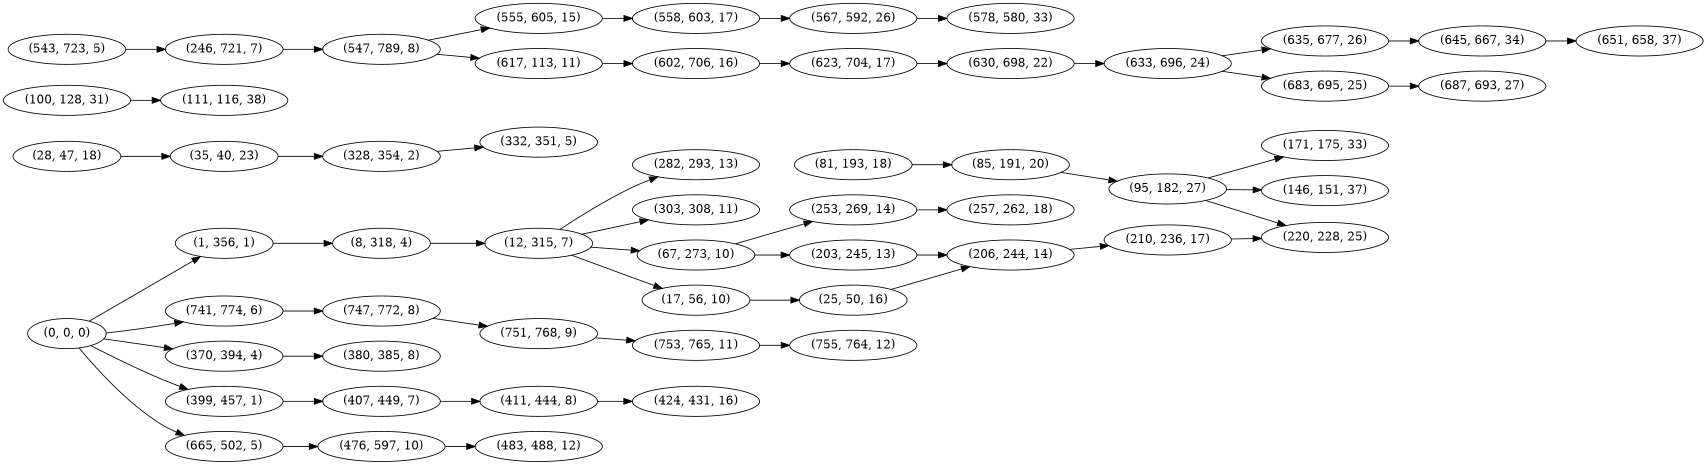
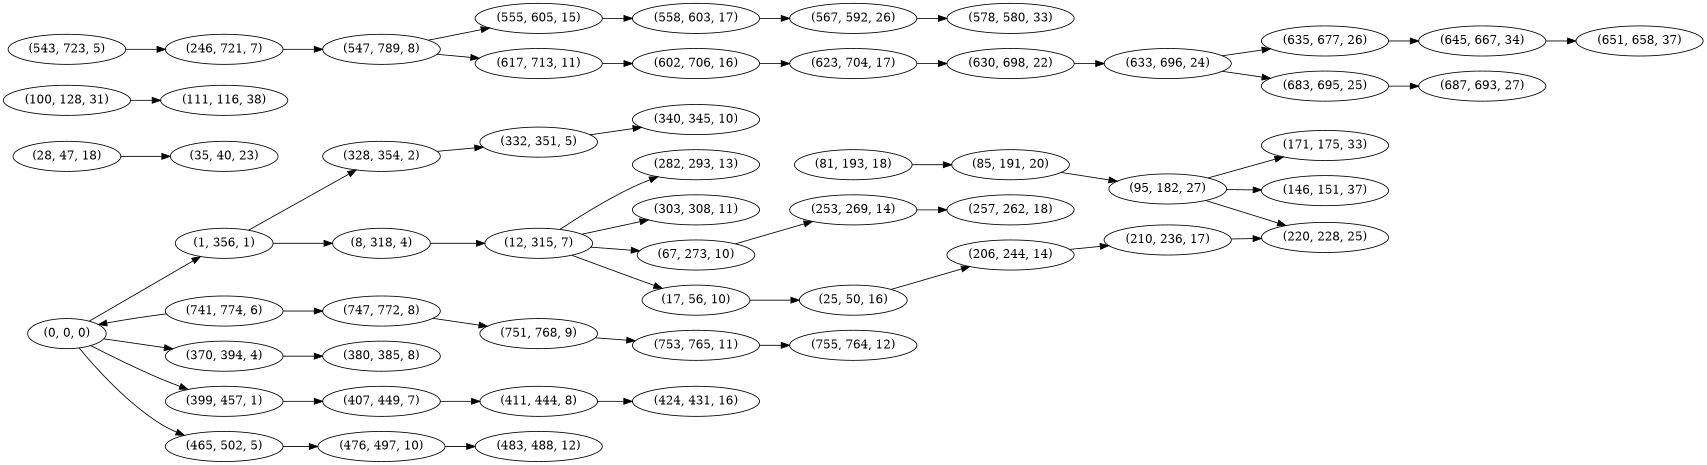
node "(617, 113, 11)": label "(617, 113, 11)" -> "(617, 713, 11)"
node "(340, 345, 10)": added
edge "(35, 40, 23)" -> "(328, 354, 2)": now "(1, 356, 1)" -> "(328, 354, 2)"
node "(203, 245, 13)": removed
edge "(0, 0, 0)" -> "(741, 774, 6)": reversed
node "(665, 502, 5)": label "(665, 502, 5)" -> "(465, 502, 5)"
node "(476, 597, 10)": label "(476, 597, 10)" -> "(476, 497, 10)"
